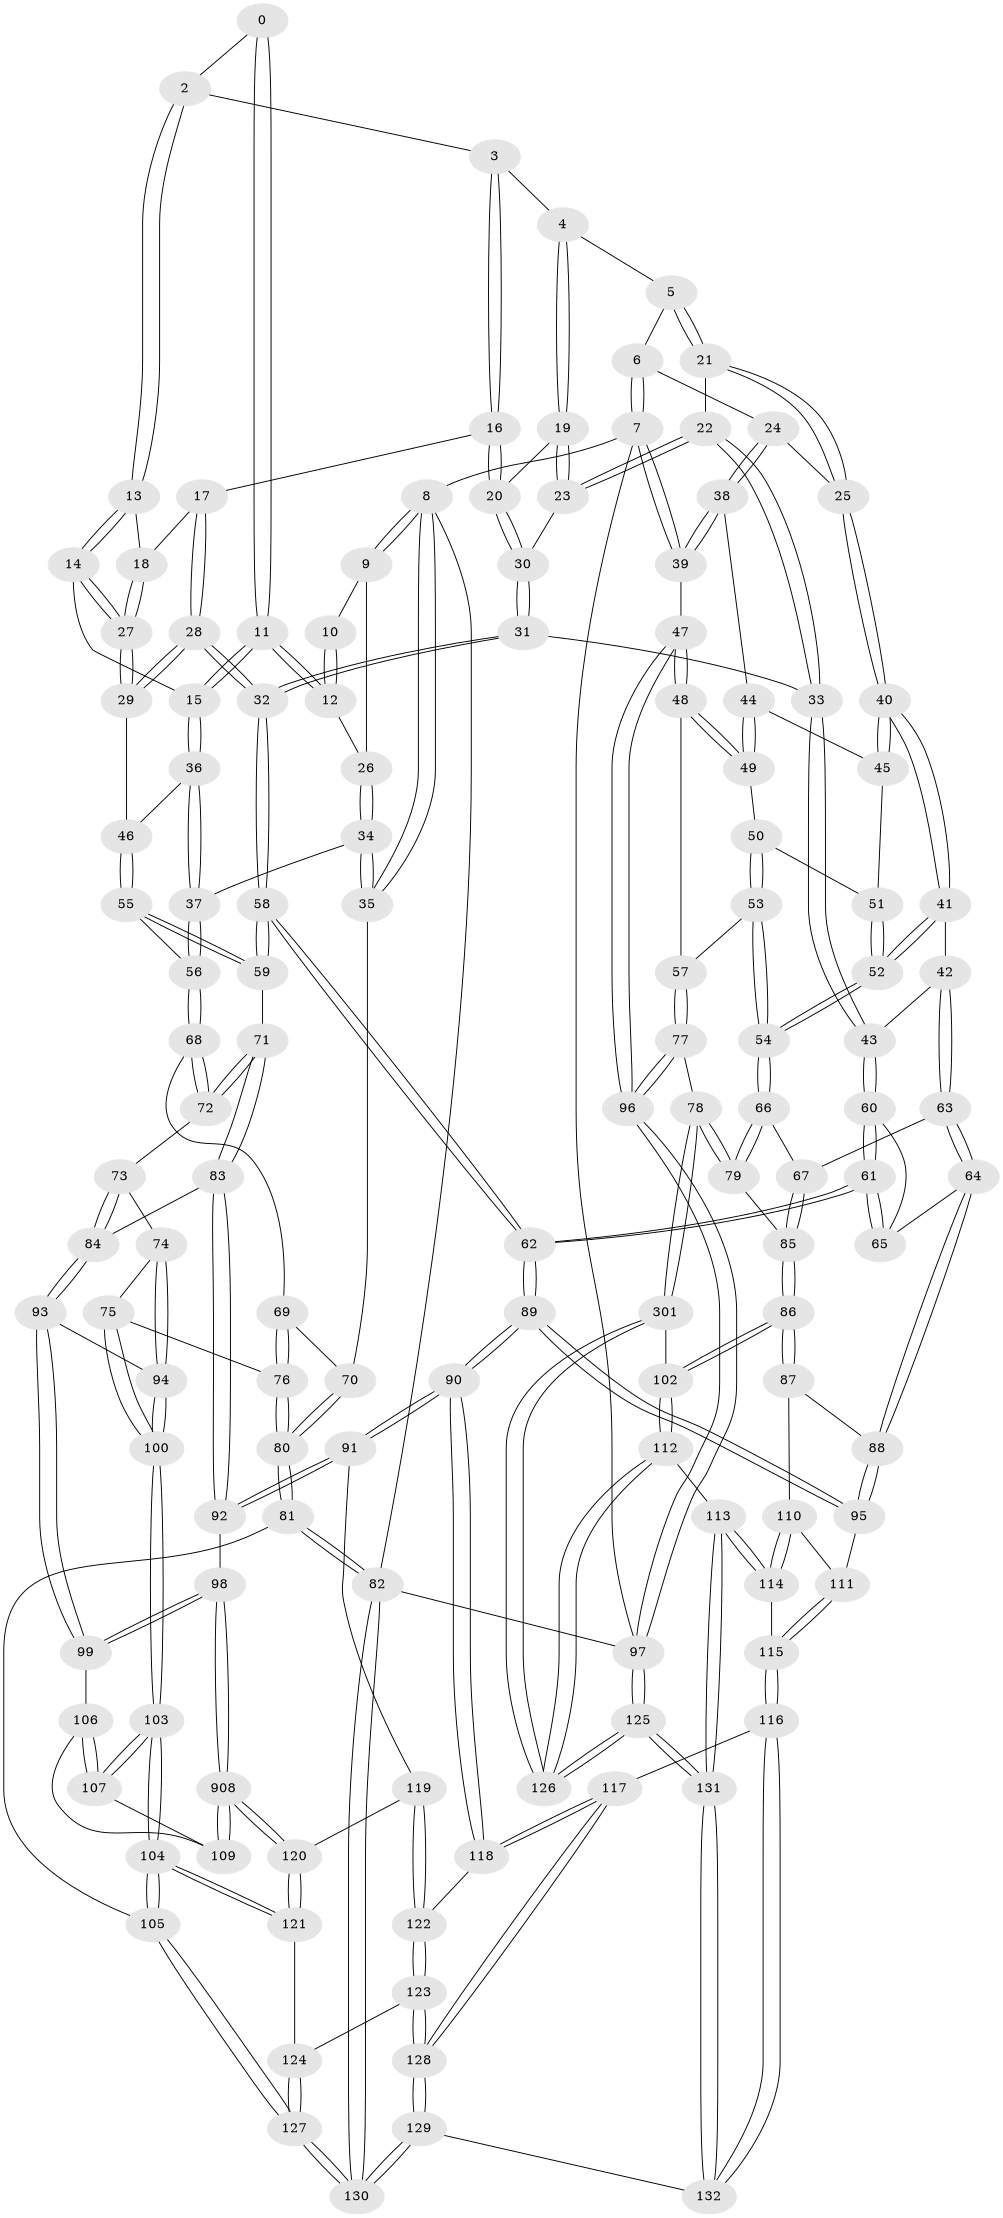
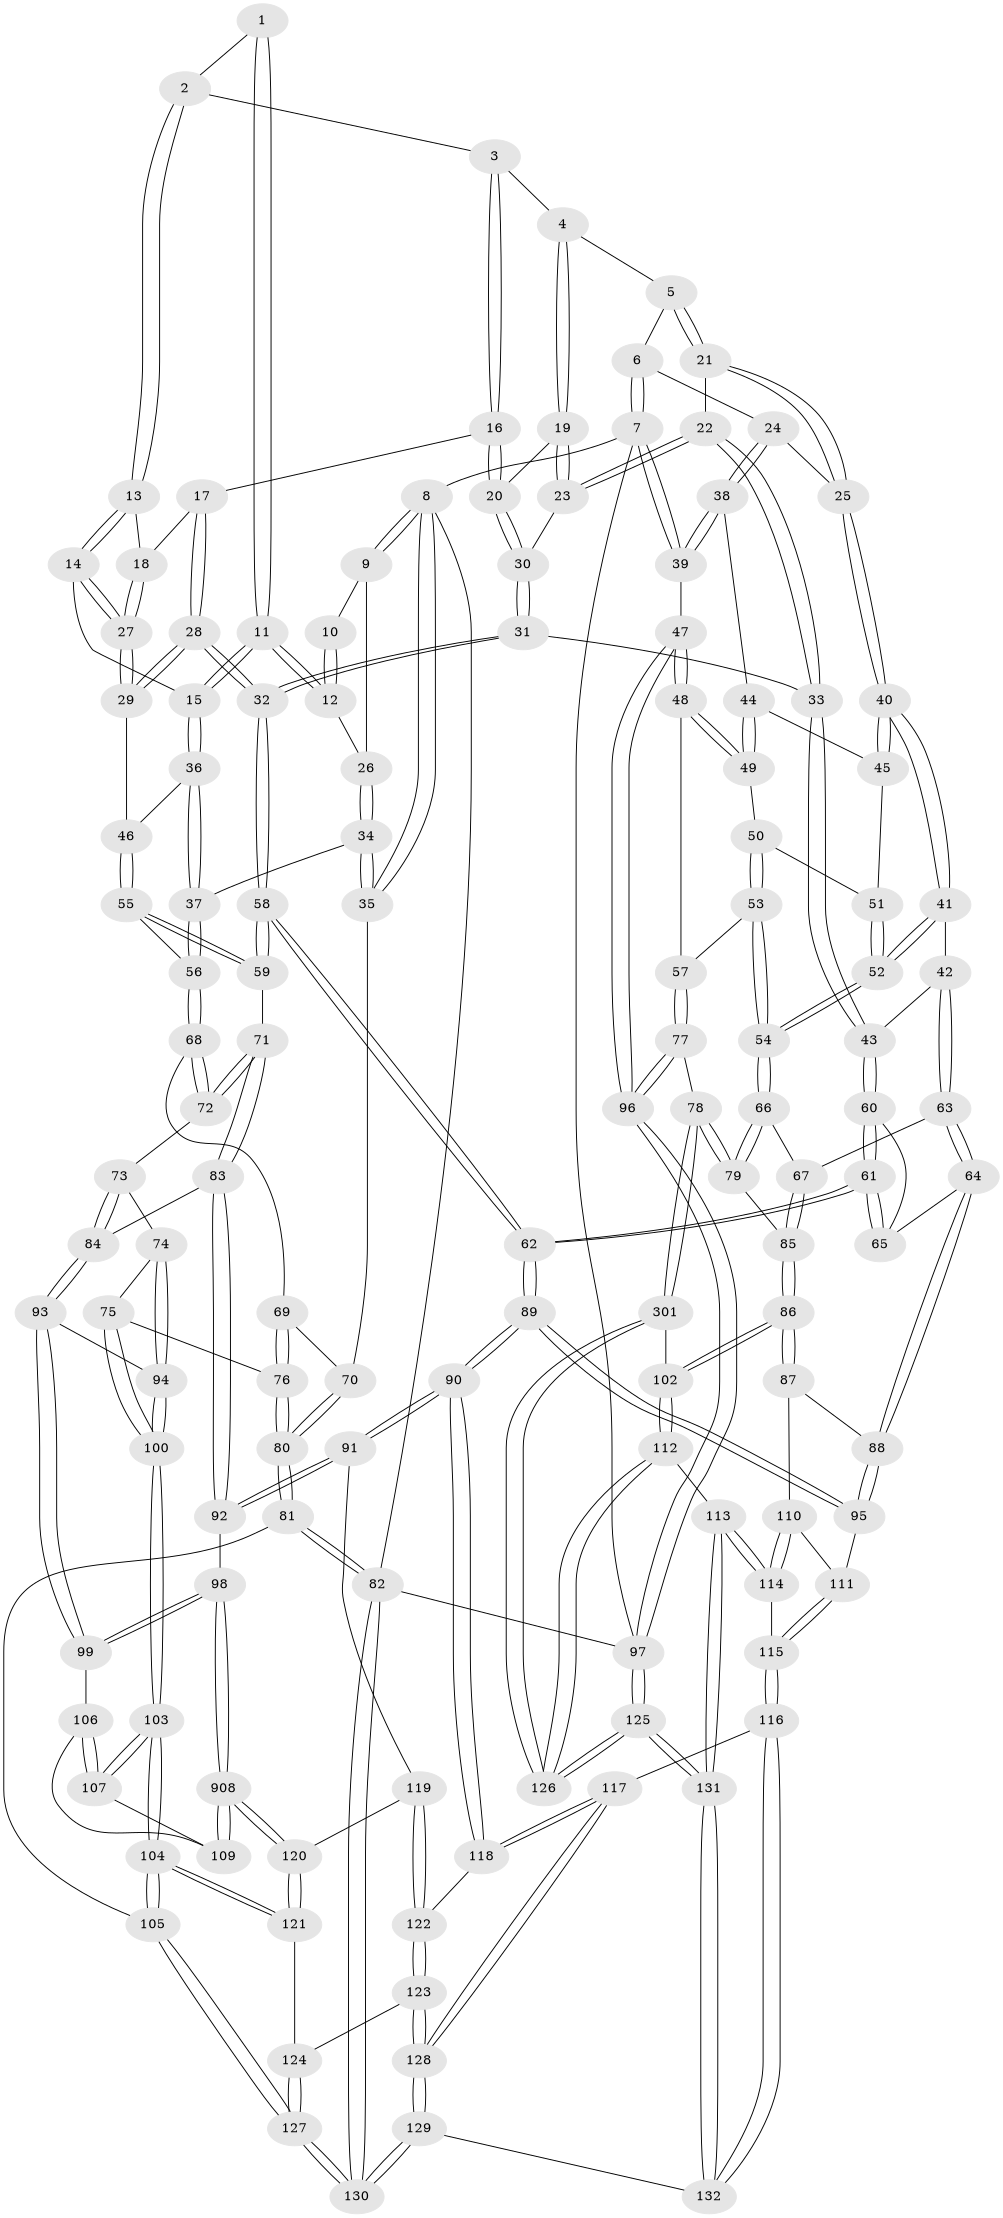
node "0": label "0" -> "1"
